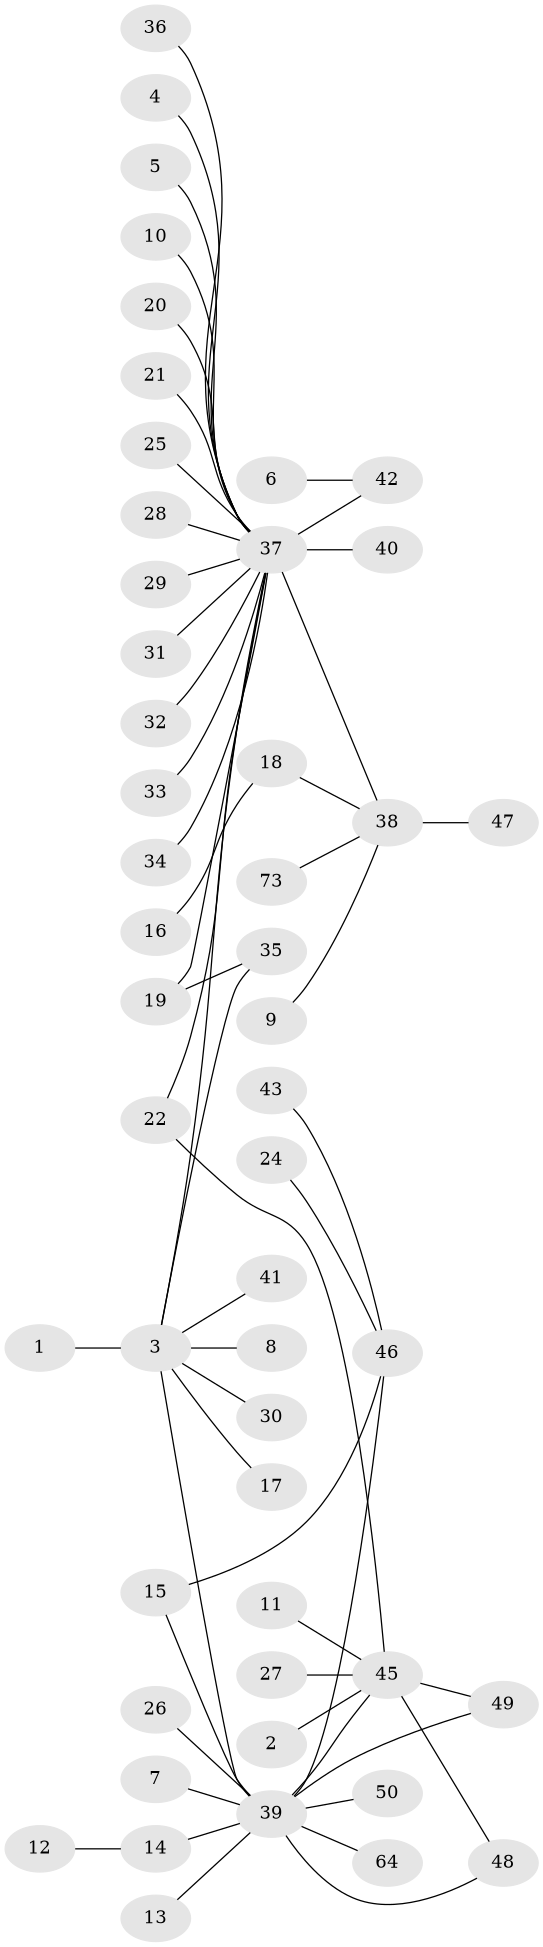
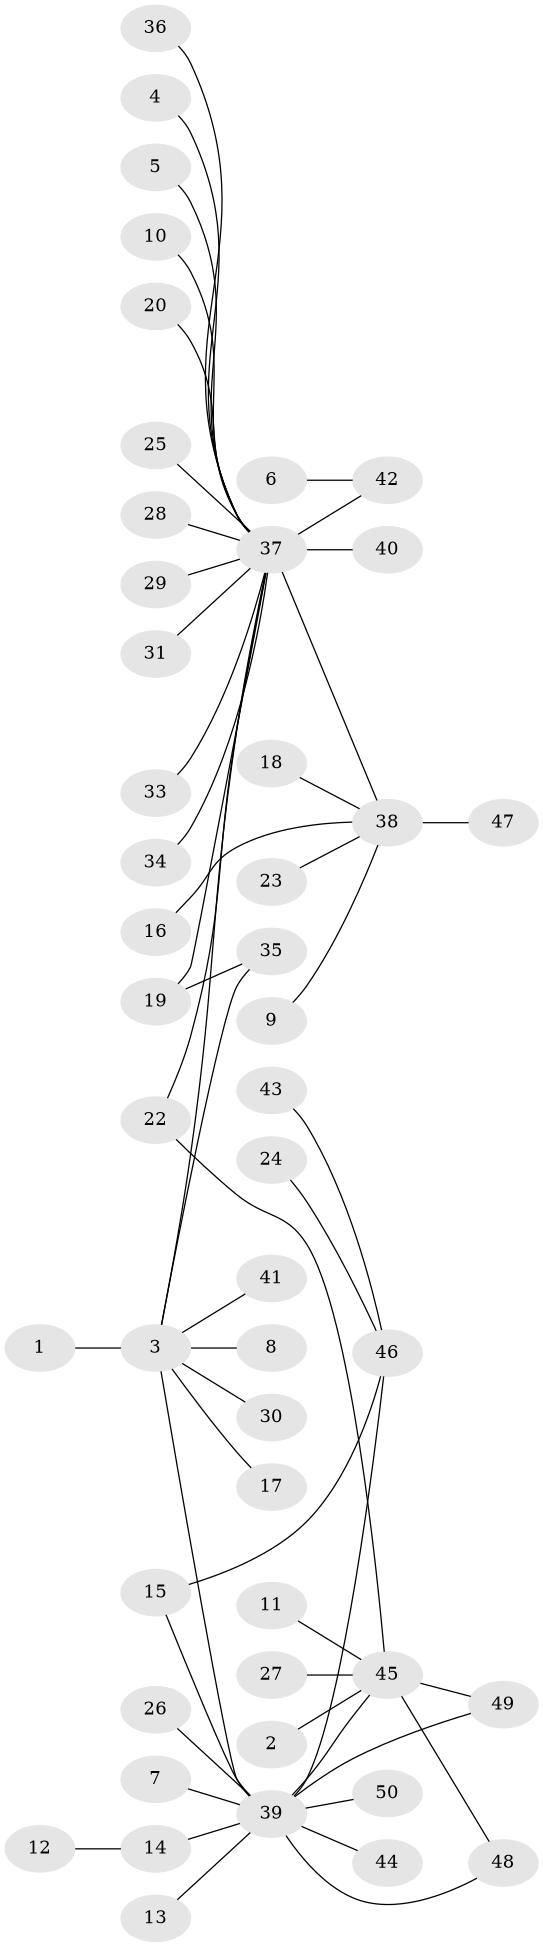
node "21": removed
node "32": removed
edge "18" -- "16": now "38" -- "16"
node "73": label "73" -> "23"
node "64": label "64" -> "44"
